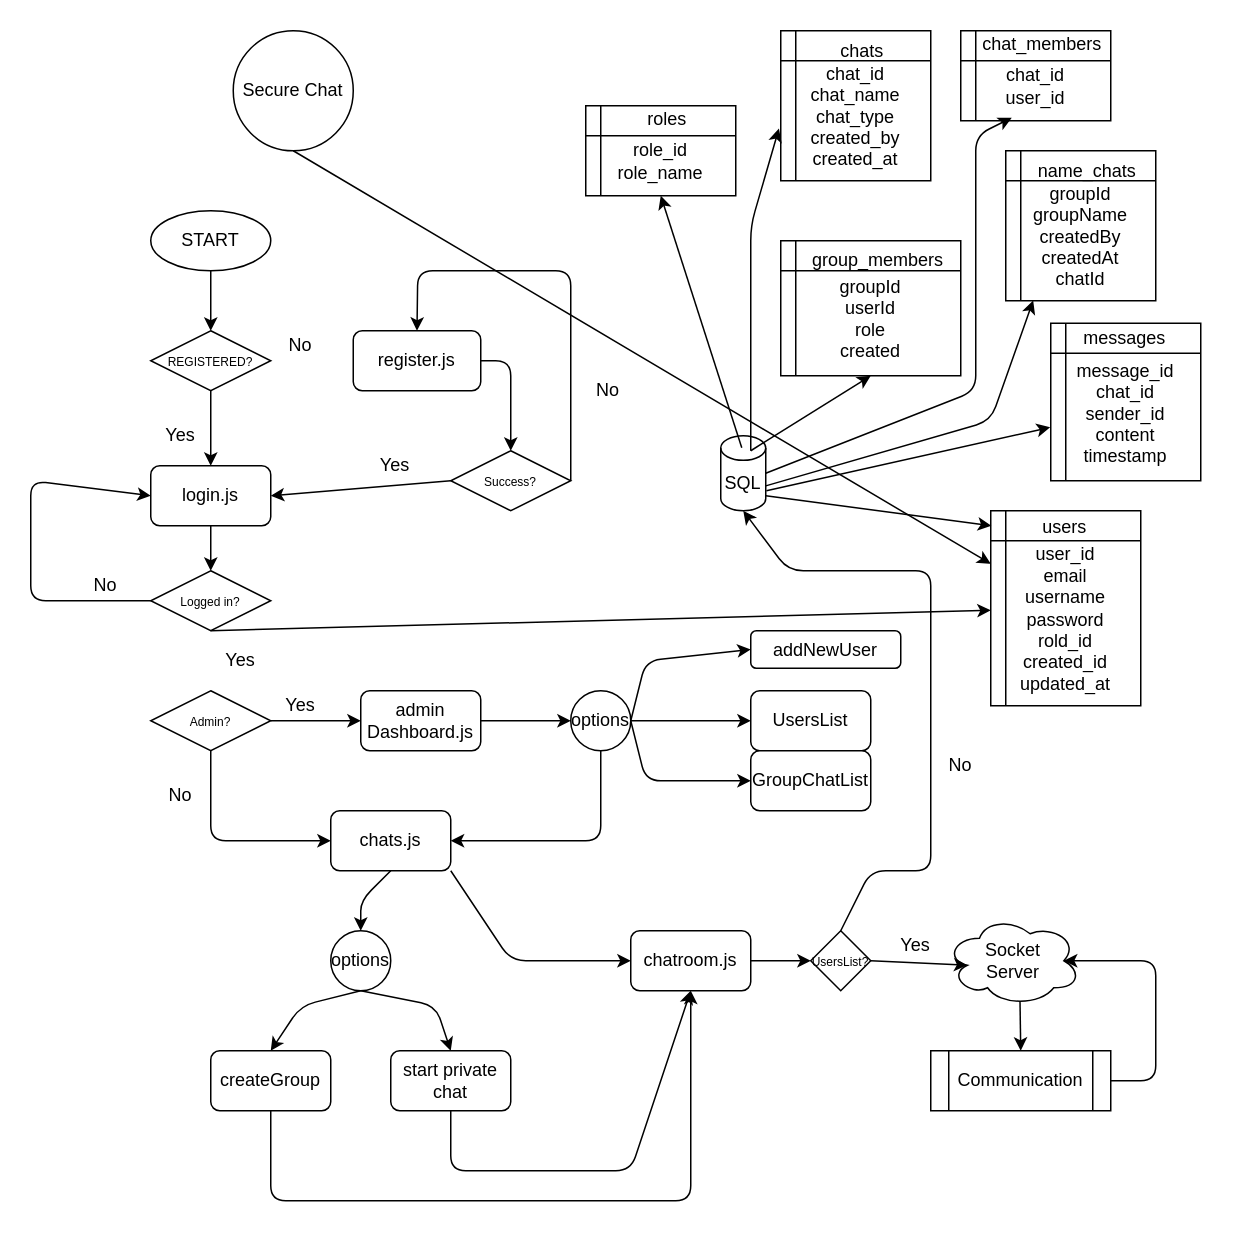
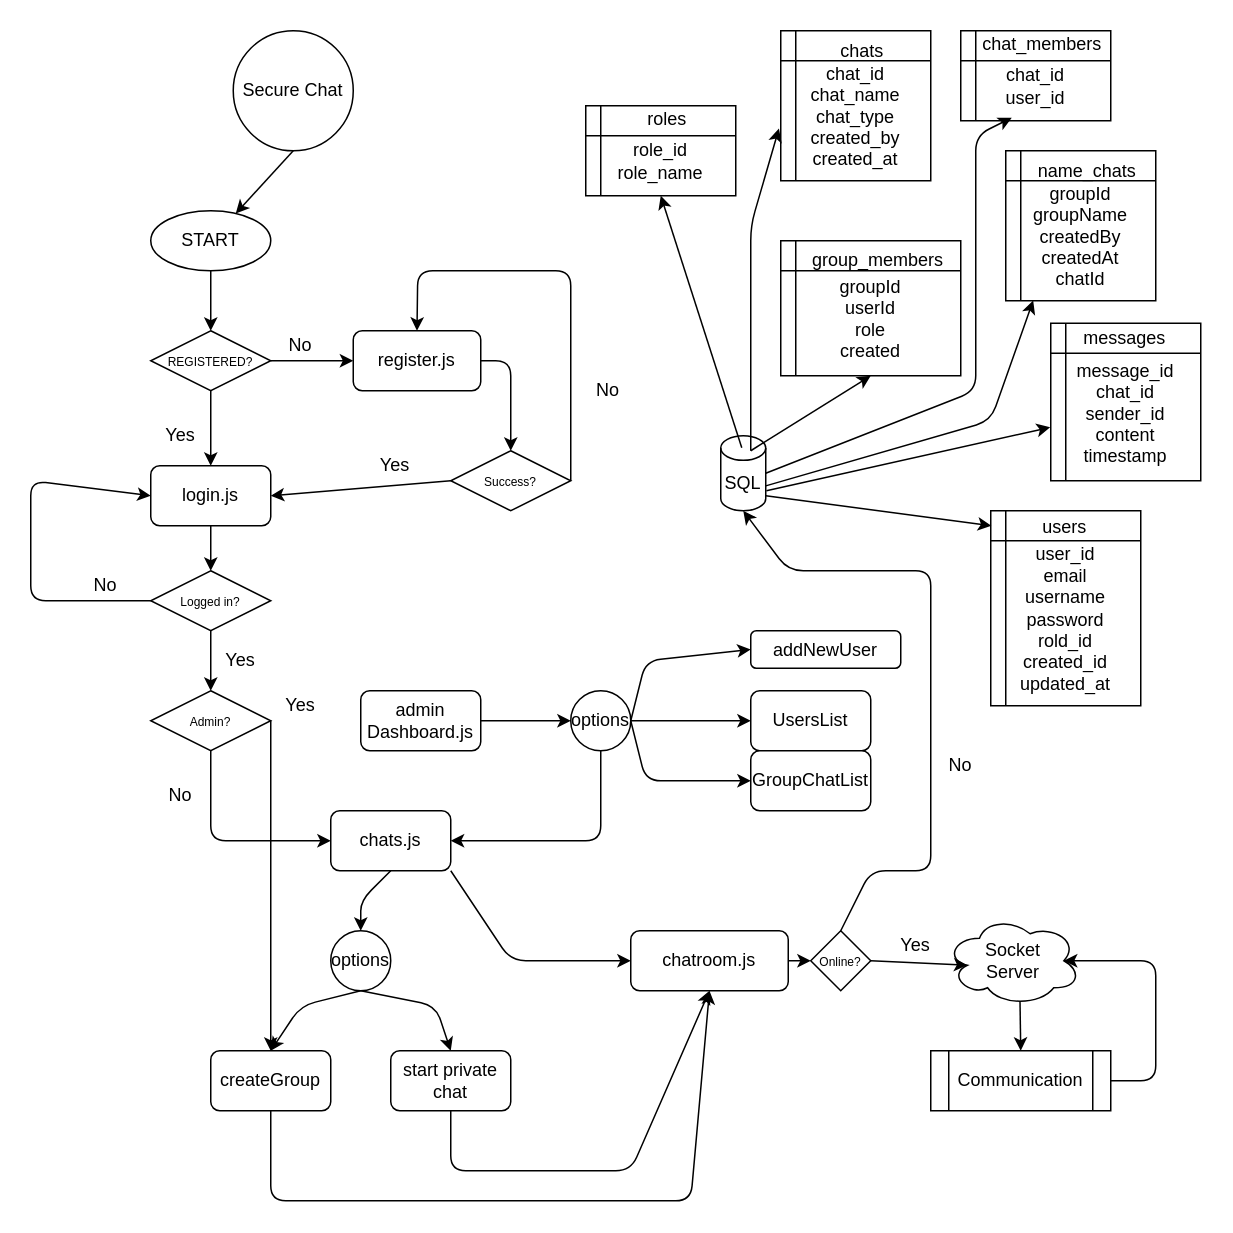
edge "REGISTERED?" -> "register.js": added
edge "Secure Chat" -> "user_id email username password rold_id created_id updated_at": now "Secure Chat" -> "START"
edge "Logged in?" -> "user_id email username password rold_id created_id updated_at": now "Logged in?" -> "Admin?"
edge "Admin?" -> "admin Dashboard.js": now "Admin?" -> "createGroup"
node "chatroom.js": size 120x60 -> 158x60
node "UsersList?": label "UsersList?" -> "Online?"
